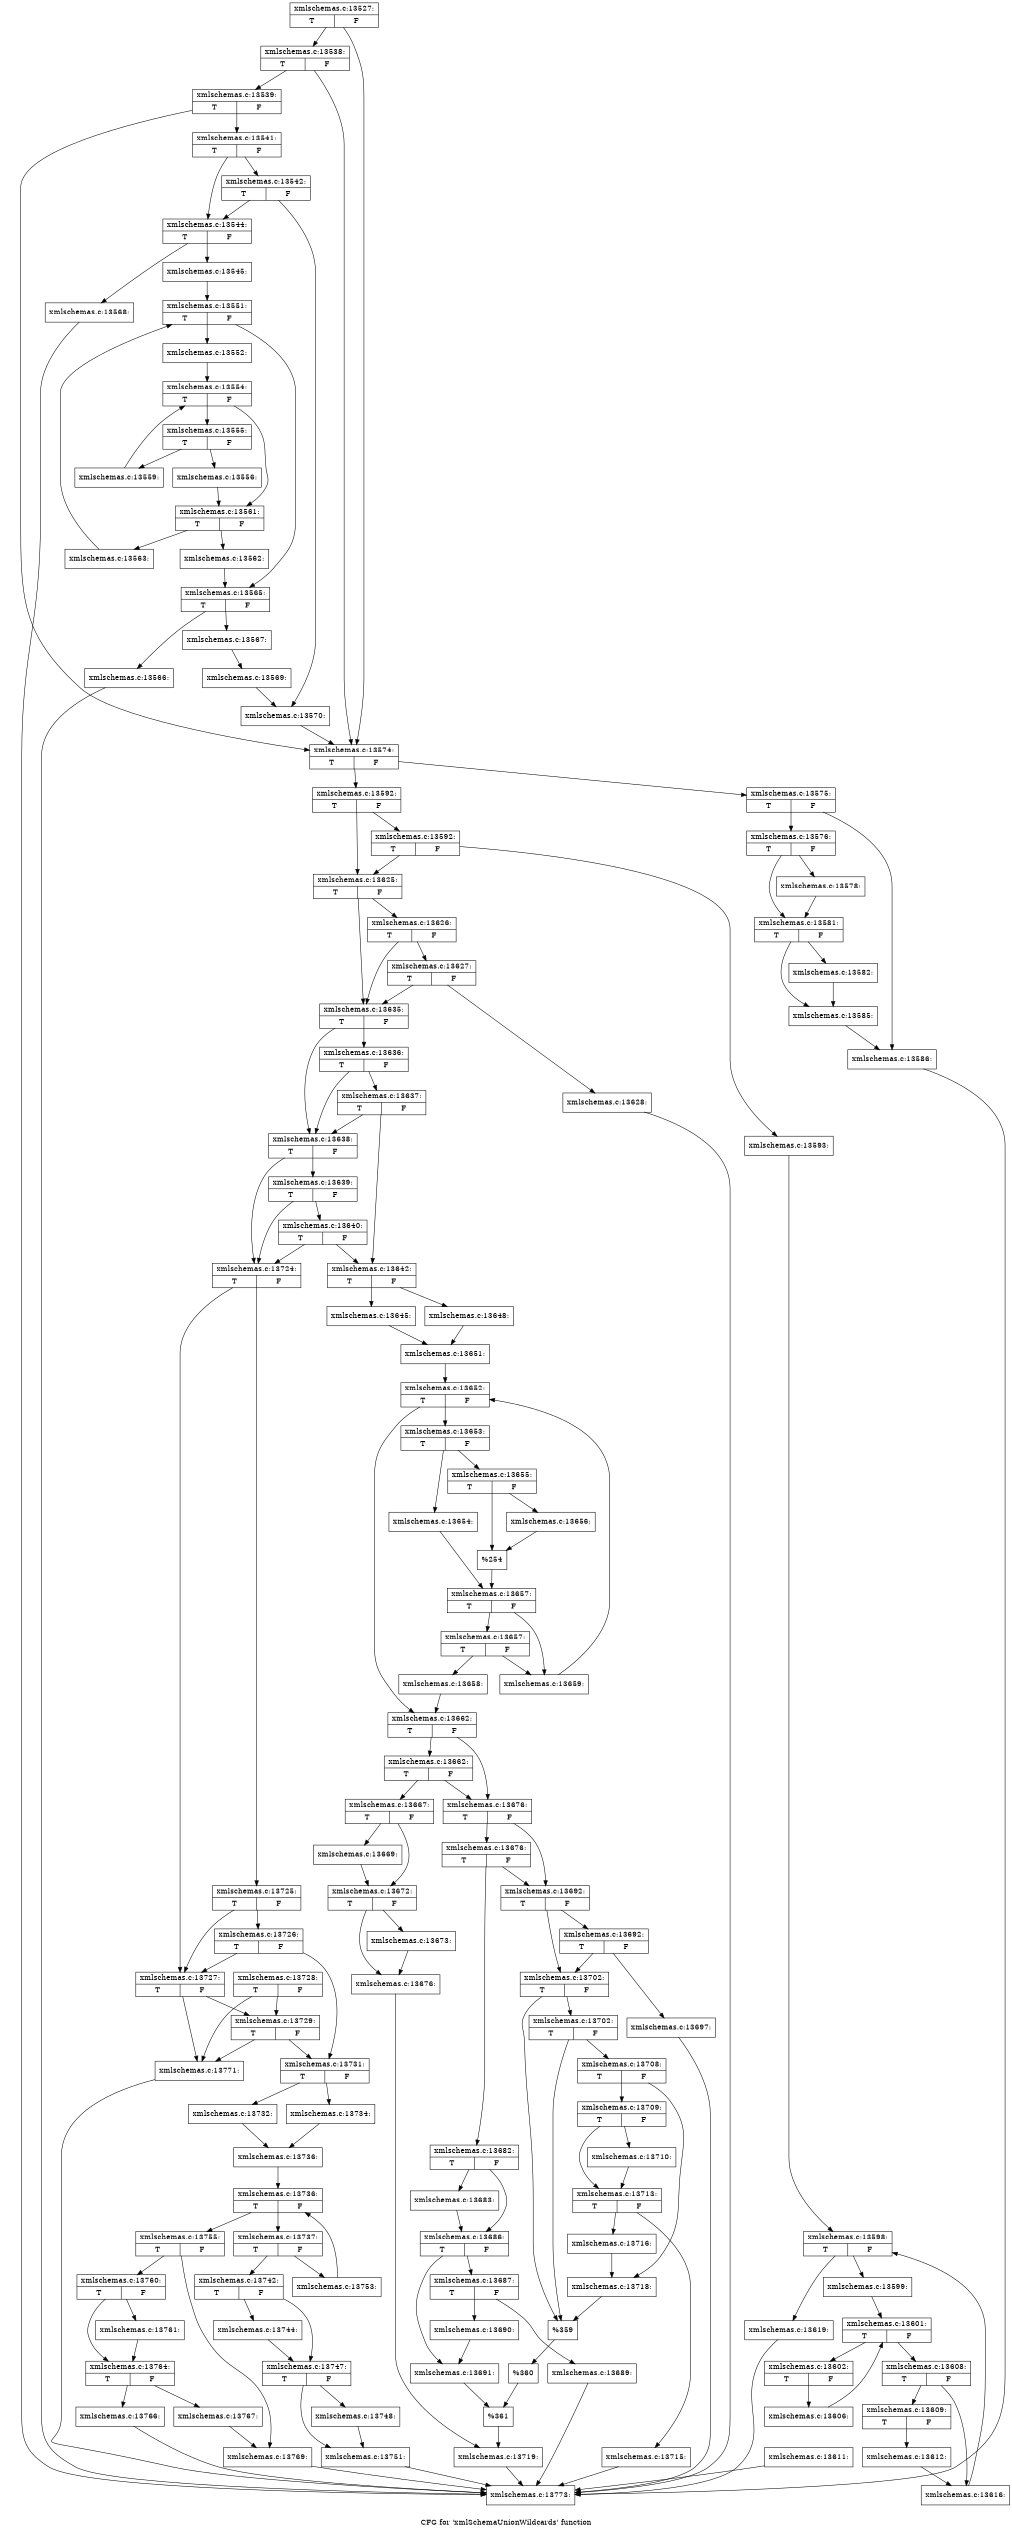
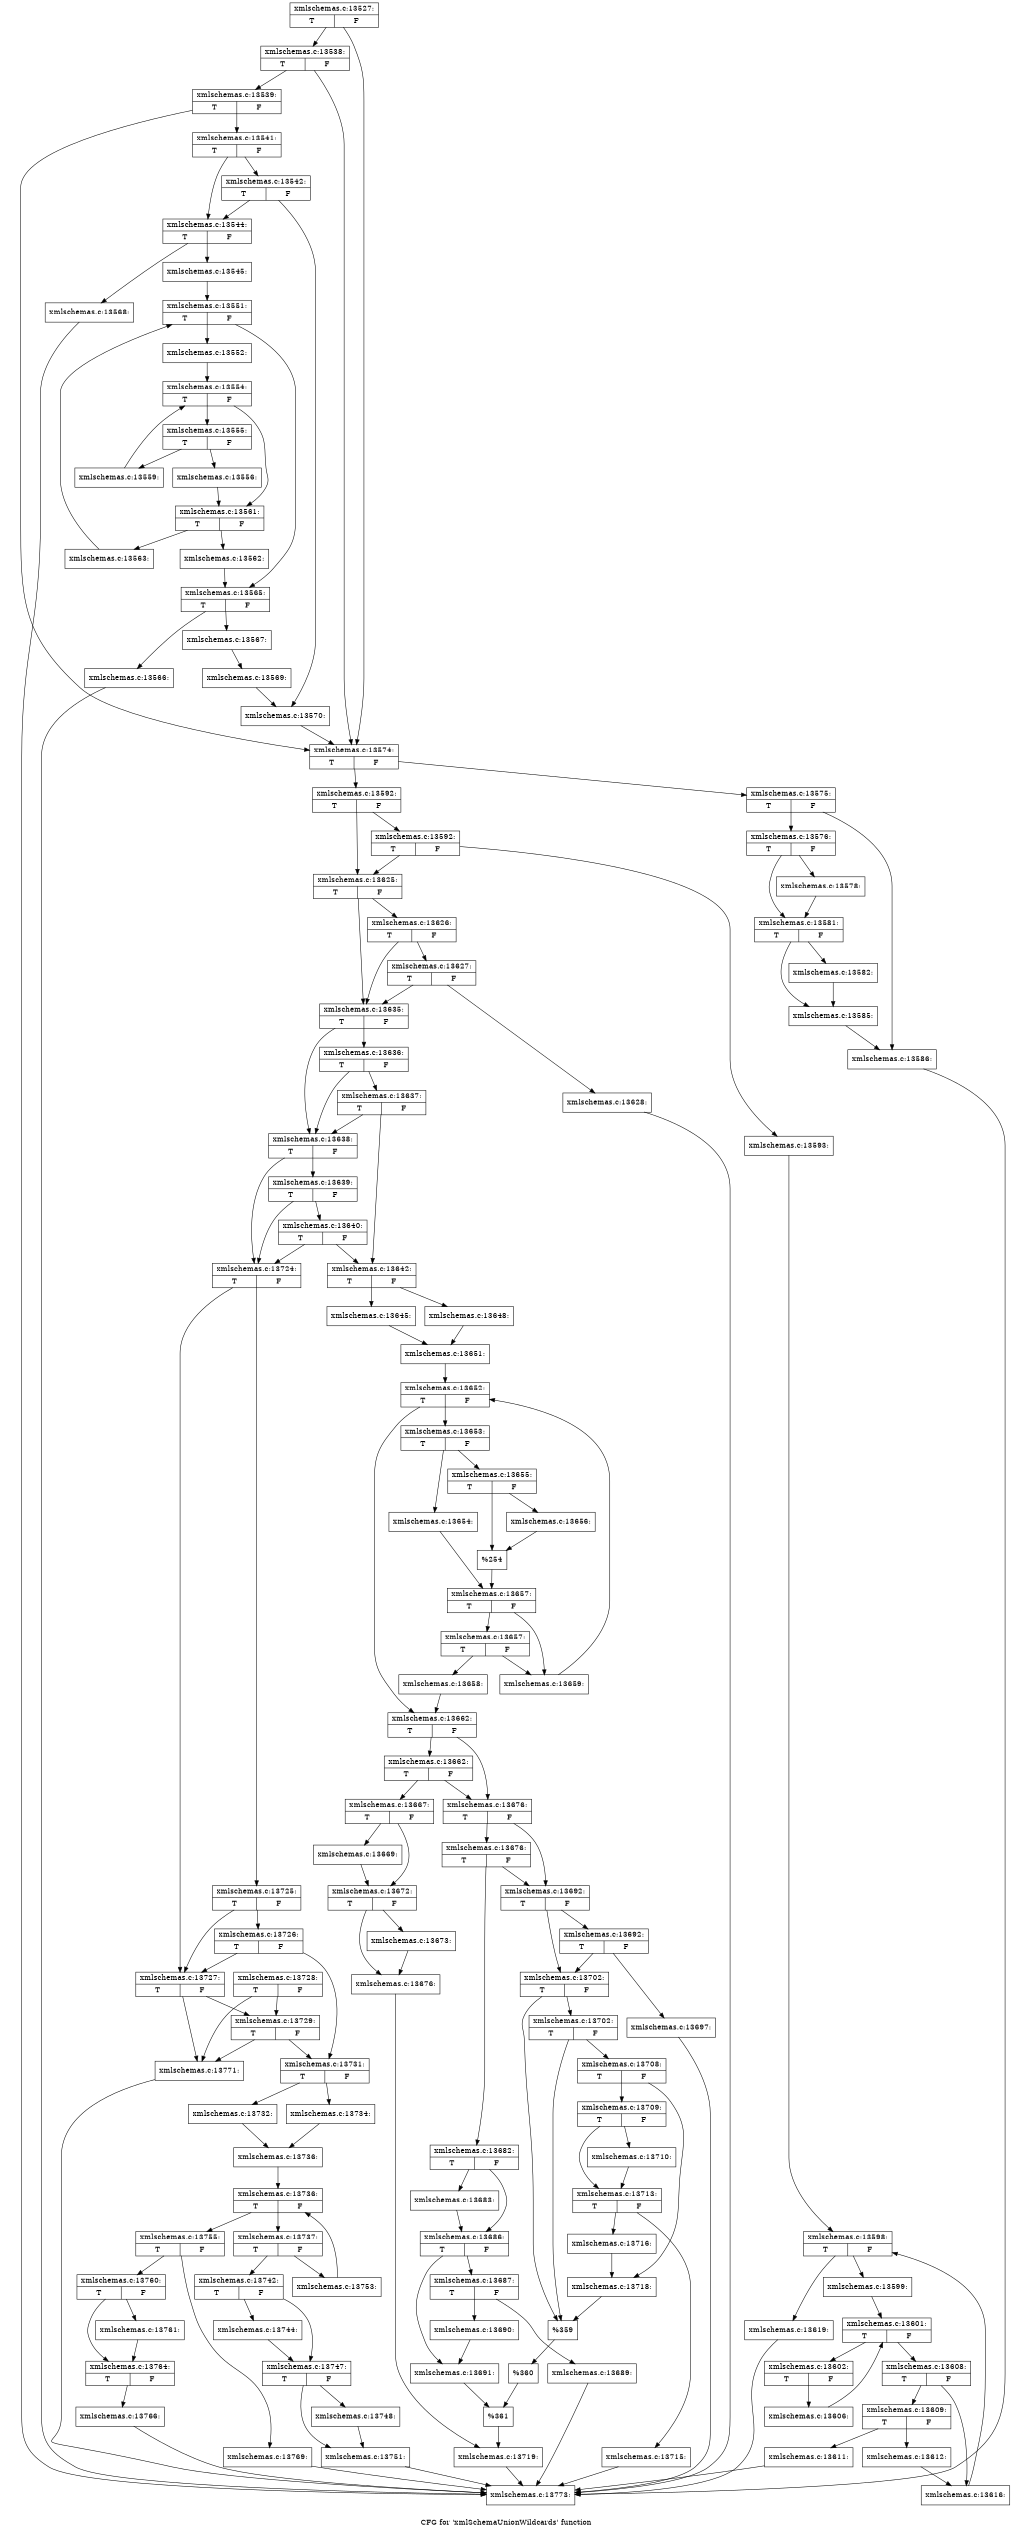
node "xmlschemas.c:13767:": removed
edge "xmlschemas.c:13609:" -> "xmlschemas.c:13611:": added
